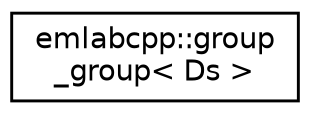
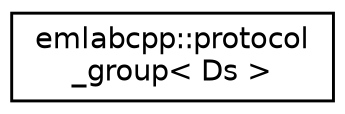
node "emlabcpp::group _group< Ds >": label "emlabcpp::group _group< Ds >" -> "emlabcpp::protocol _group< Ds >"
